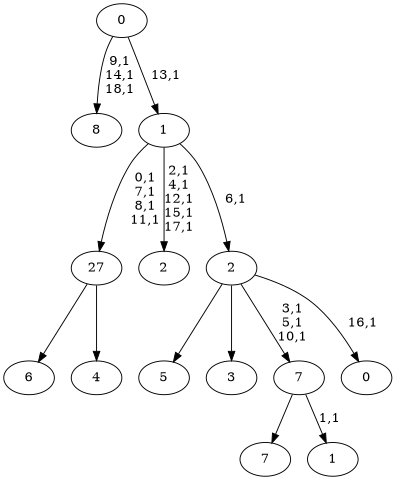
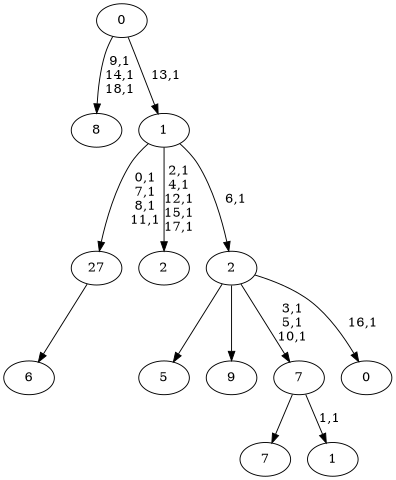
node "4": removed
node "3": label "3" -> "9"
